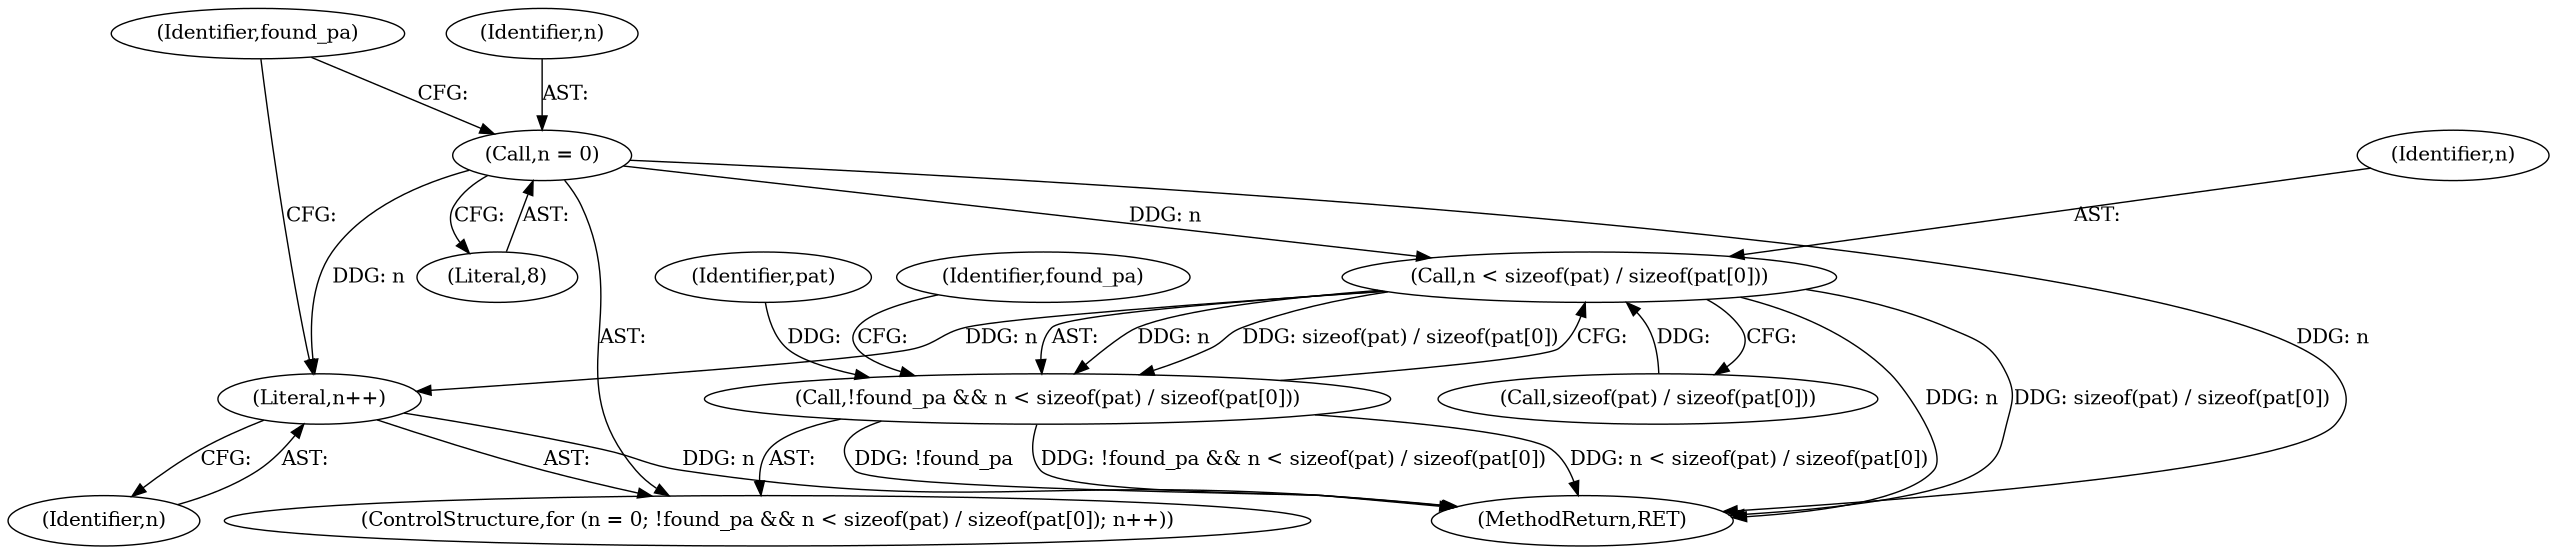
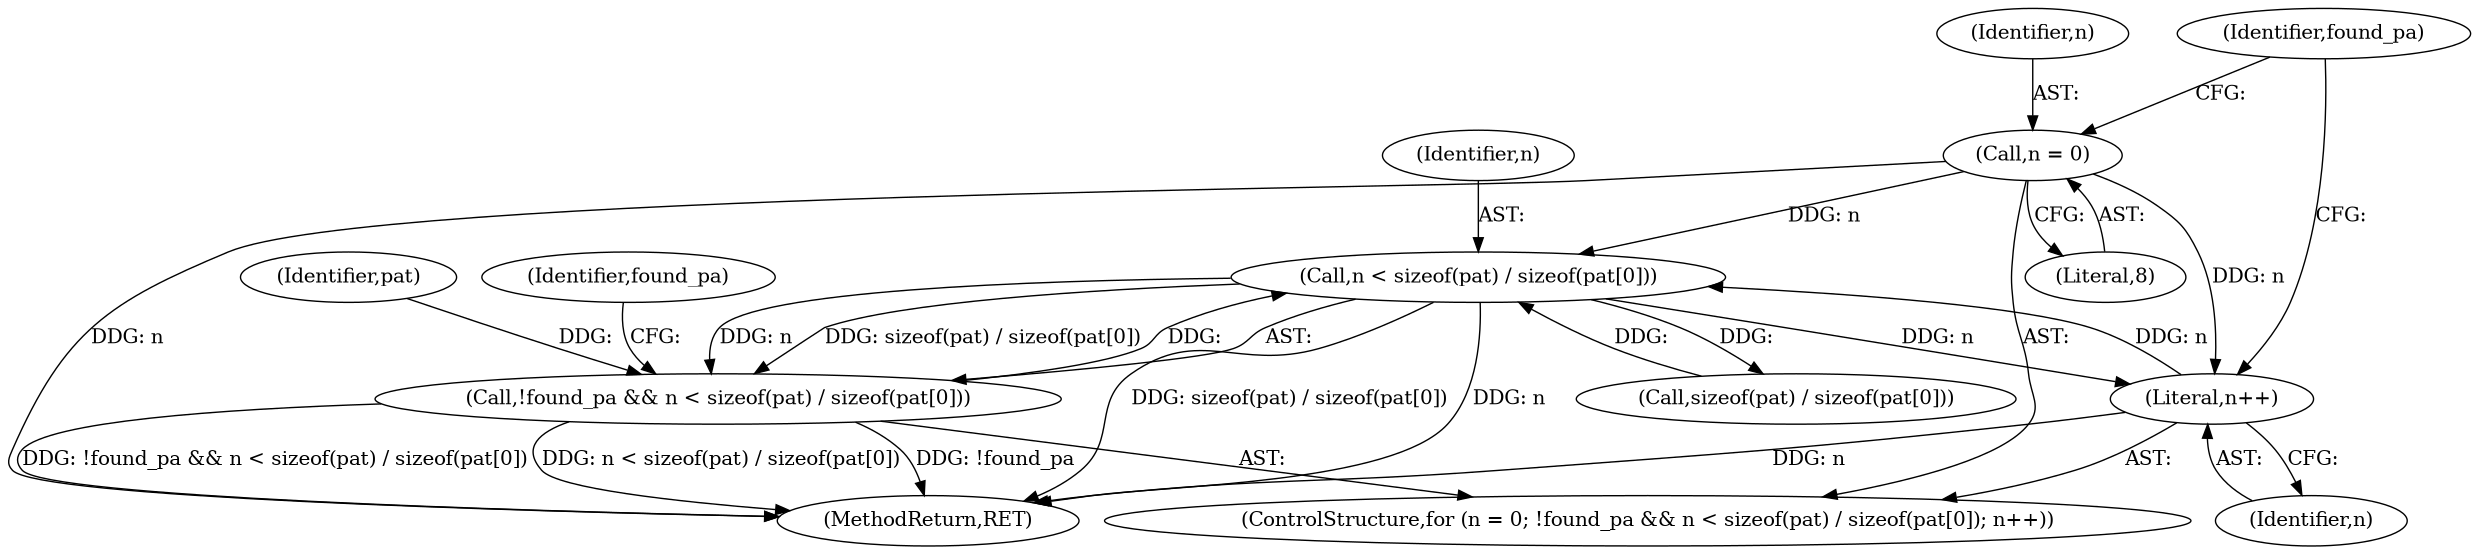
edge "(Literal,n++)" -> "(Call,n < sizeof(pat) / sizeof(pat[0]))": added, label "DDG: n"
edge "(Call,!found_pa && n < sizeof(pat) / sizeof(pat[0]))" -> "(Call,n < sizeof(pat) / sizeof(pat[0]))": label "CFG: " -> "DDG: "
edge "(Call,n < sizeof(pat) / sizeof(pat[0]))" -> "(Call,sizeof(pat) / sizeof(pat[0]))": label "CFG: " -> "DDG: "
